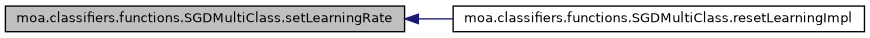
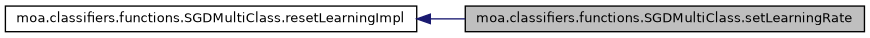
edge "moa.classifiers.functions.SGDMultiClass.resetLearningImpl" -> "moa.classifiers.functions.SGDMultiClass.setLearningRate": reversed
